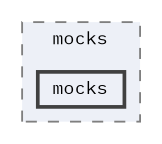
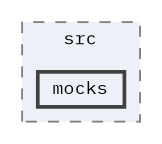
cluster "mocks": label "mocks" -> "src"
